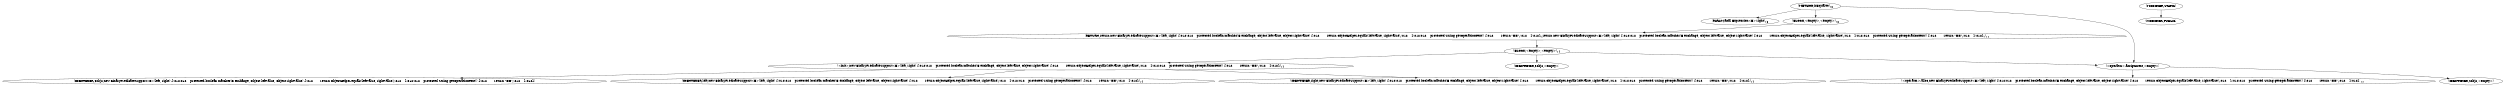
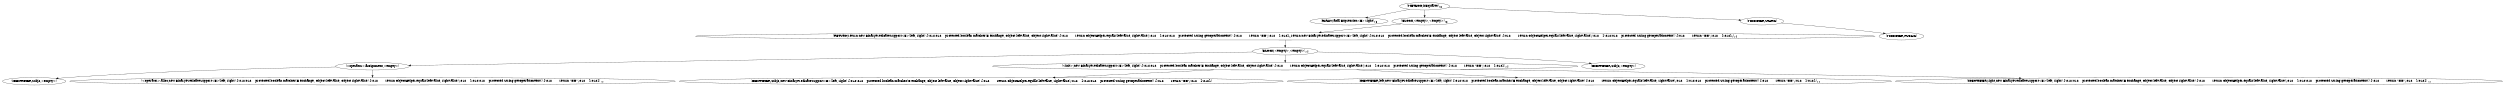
edge "(METHOD,isEqualTo)" -> "(<operator>.assignment,<empty>)": now "(METHOD,isEqualTo)" -> "(MODIFIER,STATIC)"
